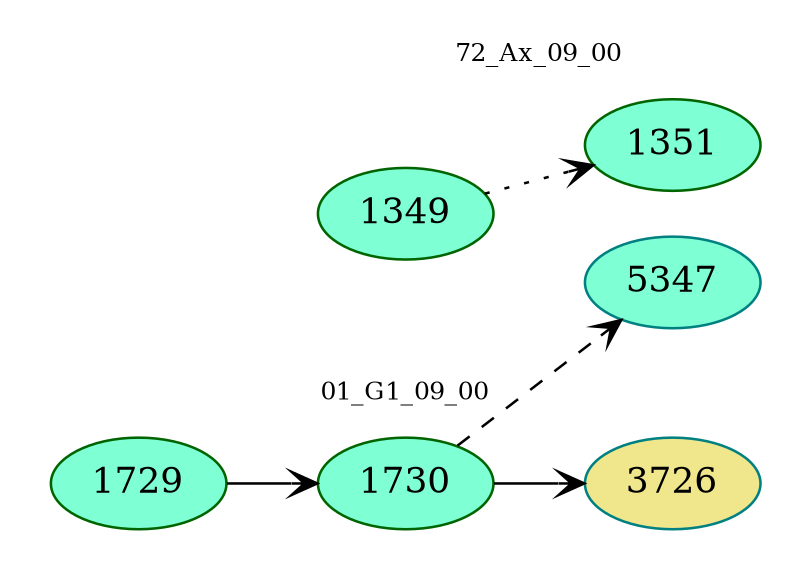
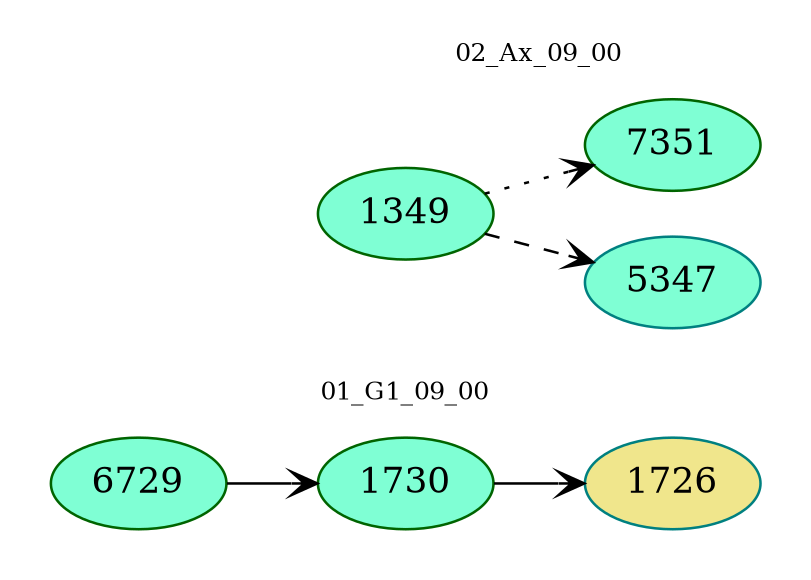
cluster "72_Ax_09_00": label "72_Ax_09_00" -> "02_Ax_09_00"
node "1351": label "1351" -> "7351"
edge "1730" -> "5347": now "1349" -> "5347"
node "1729": label "1729" -> "6729"
node "3726": label "3726" -> "1726"
